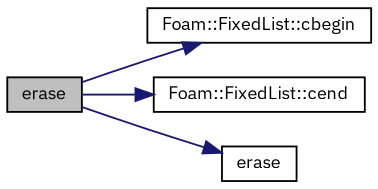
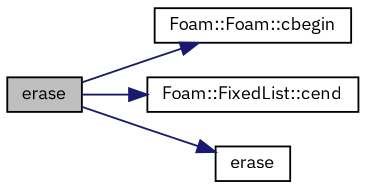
node "Foam::FixedList::cbegin": label "Foam::FixedList::cbegin" -> "Foam::Foam::cbegin"
